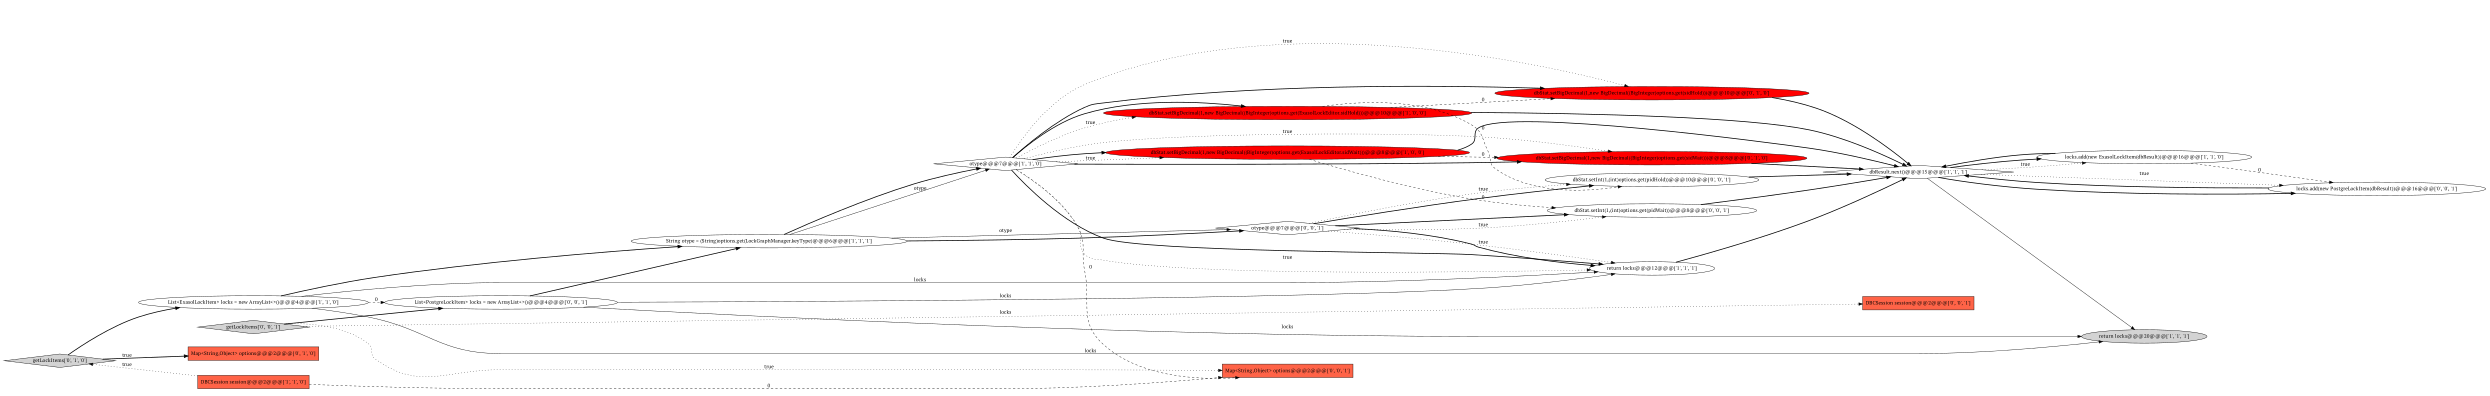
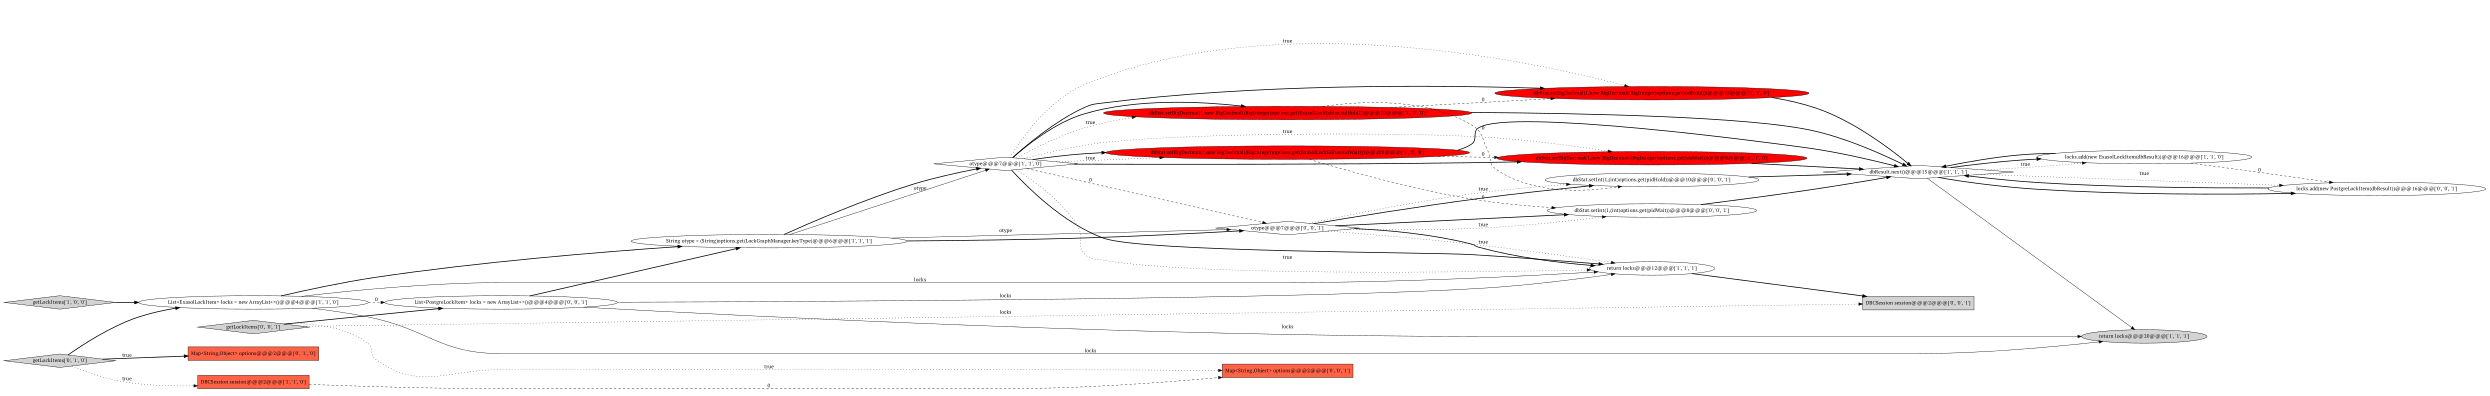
edge "return locks@@@12@@@['1', '1', '1']" -> "dbResult.next()@@@15@@@['1', '1', '1']": now "return locks@@@12@@@['1', '1', '1']" -> "DBCSession session@@@2@@@['0', '0', '1']"
node "getLockItems['1', '0', '0']": added
node "DBCSession session@@@2@@@['0', '0', '1']": fillcolor tomato -> lightgray
edge "otype@@@7@@@['1', '1', '0']" -> "Map<String,Object> options@@@2@@@['0', '0', '1']": now "otype@@@7@@@['1', '1', '0']" -> "otype@@@7@@@['0', '0', '1']"
edge "DBCSession session@@@2@@@['1', '1', '0']" -> "getLockItems['0', '1', '0']": reversed
